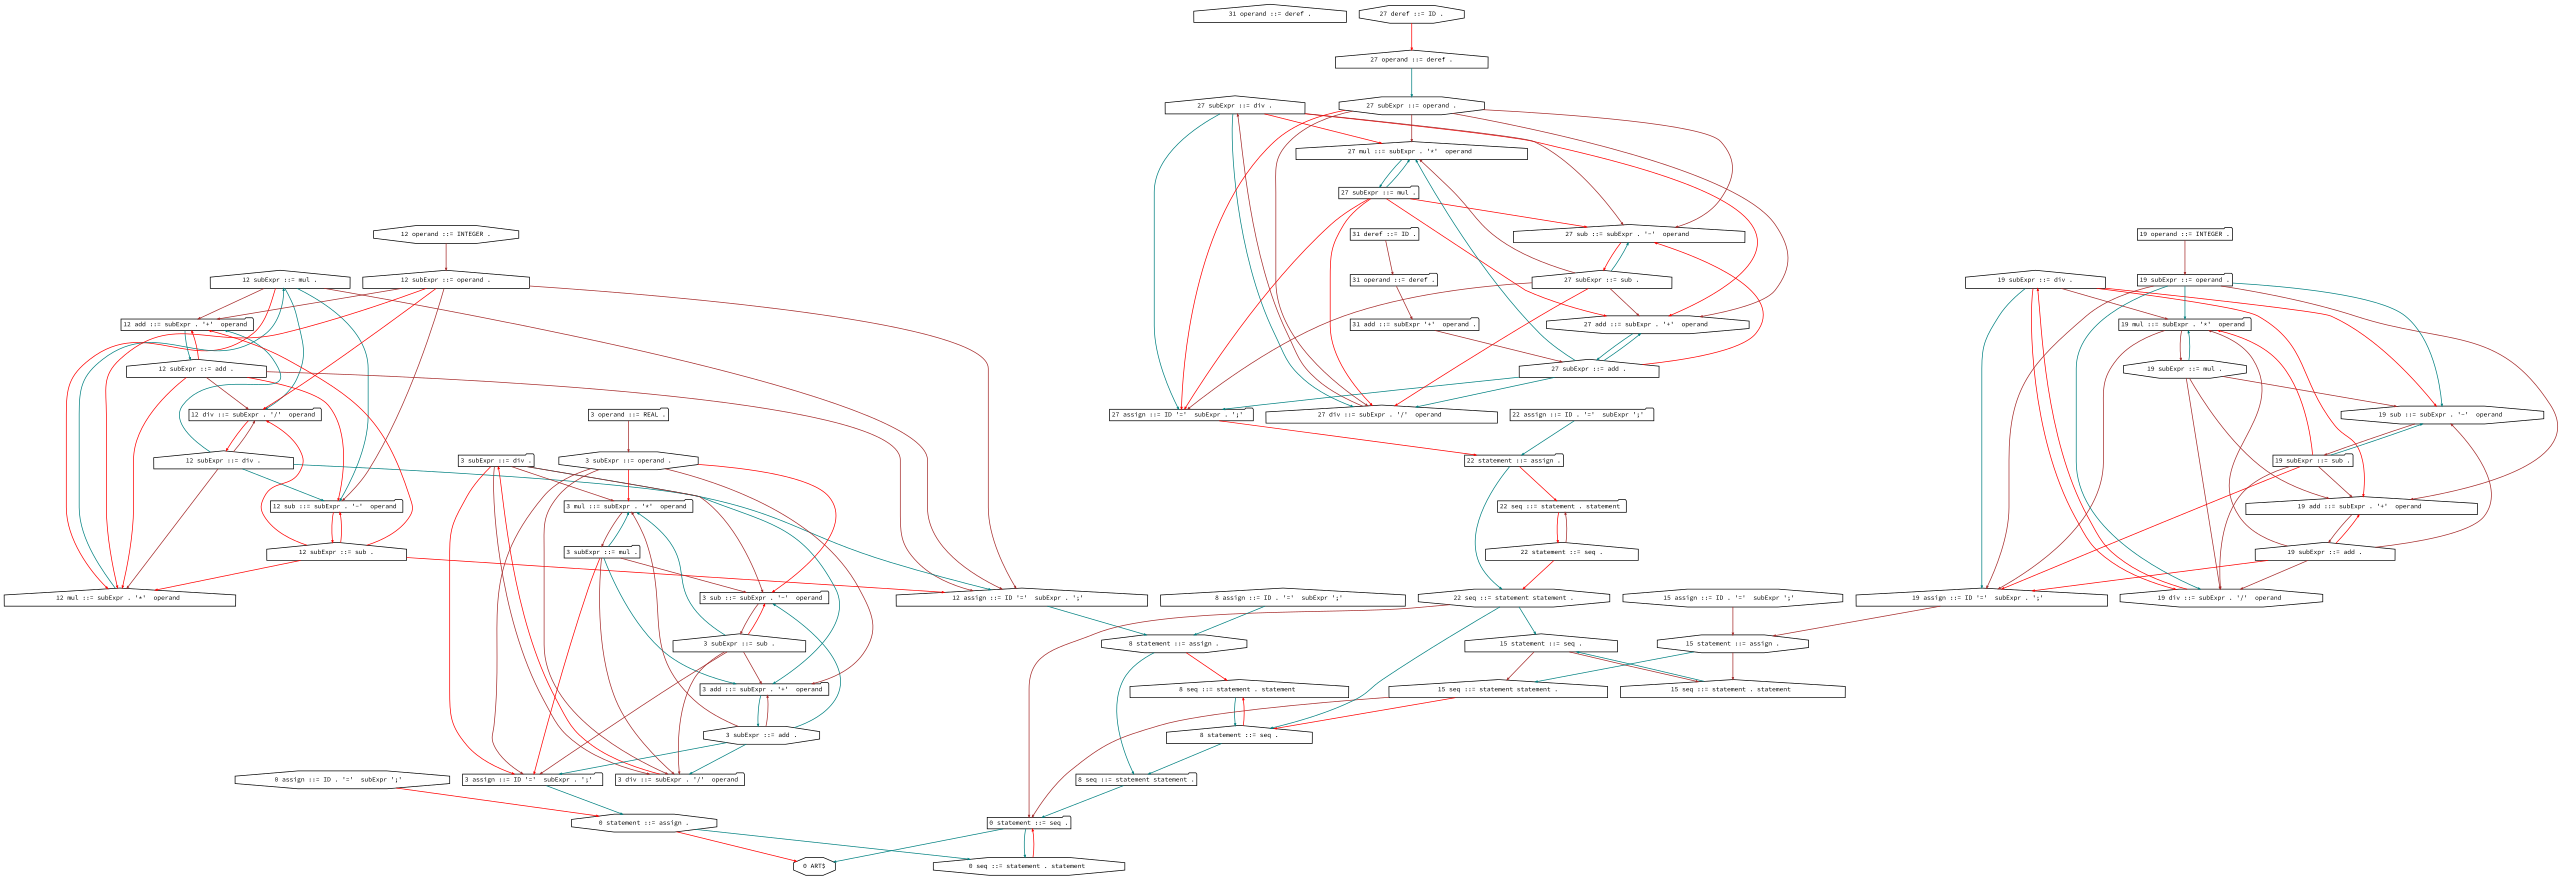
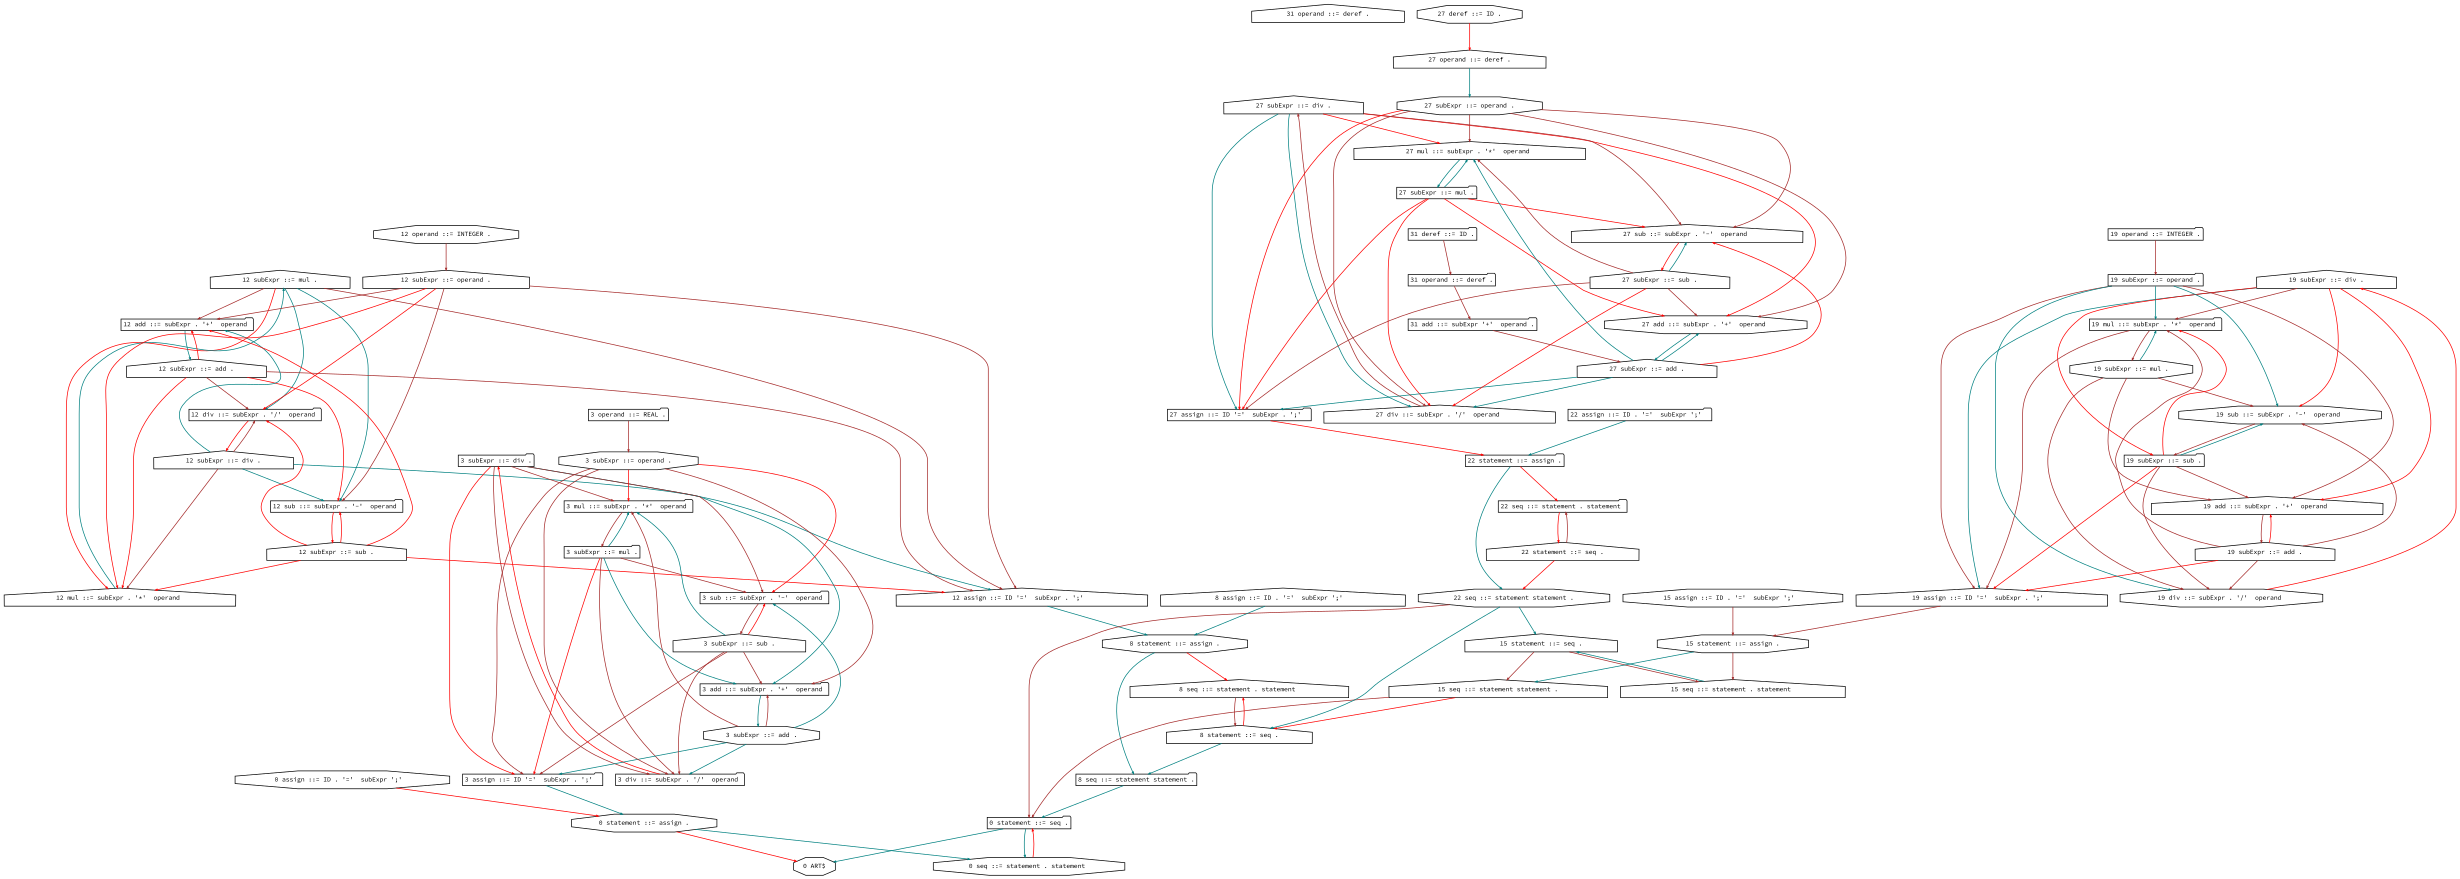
edge "19 subExpr ::= div ." -> "19 div ::= subExpr . '/'  operand": now "19 subExpr ::= div ." -> "19 subExpr ::= sub ."
edge "8 seq ::= statement . statement" -> "8 statement ::= seq .": color teal -> brown
